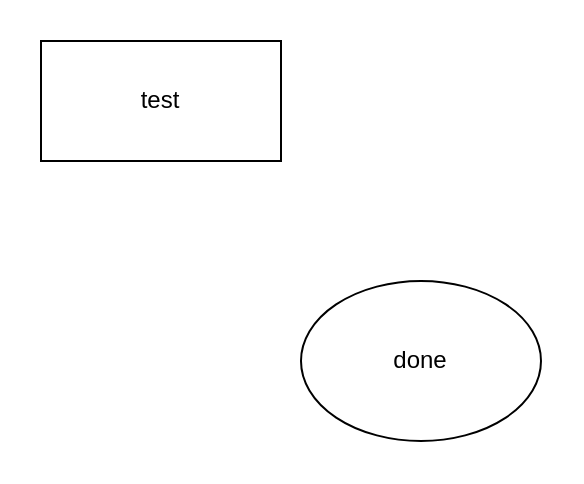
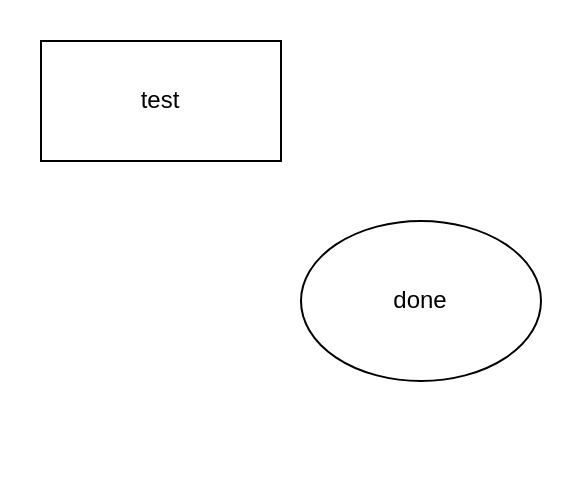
node "done": moved (421, 361) -> (421, 301)
